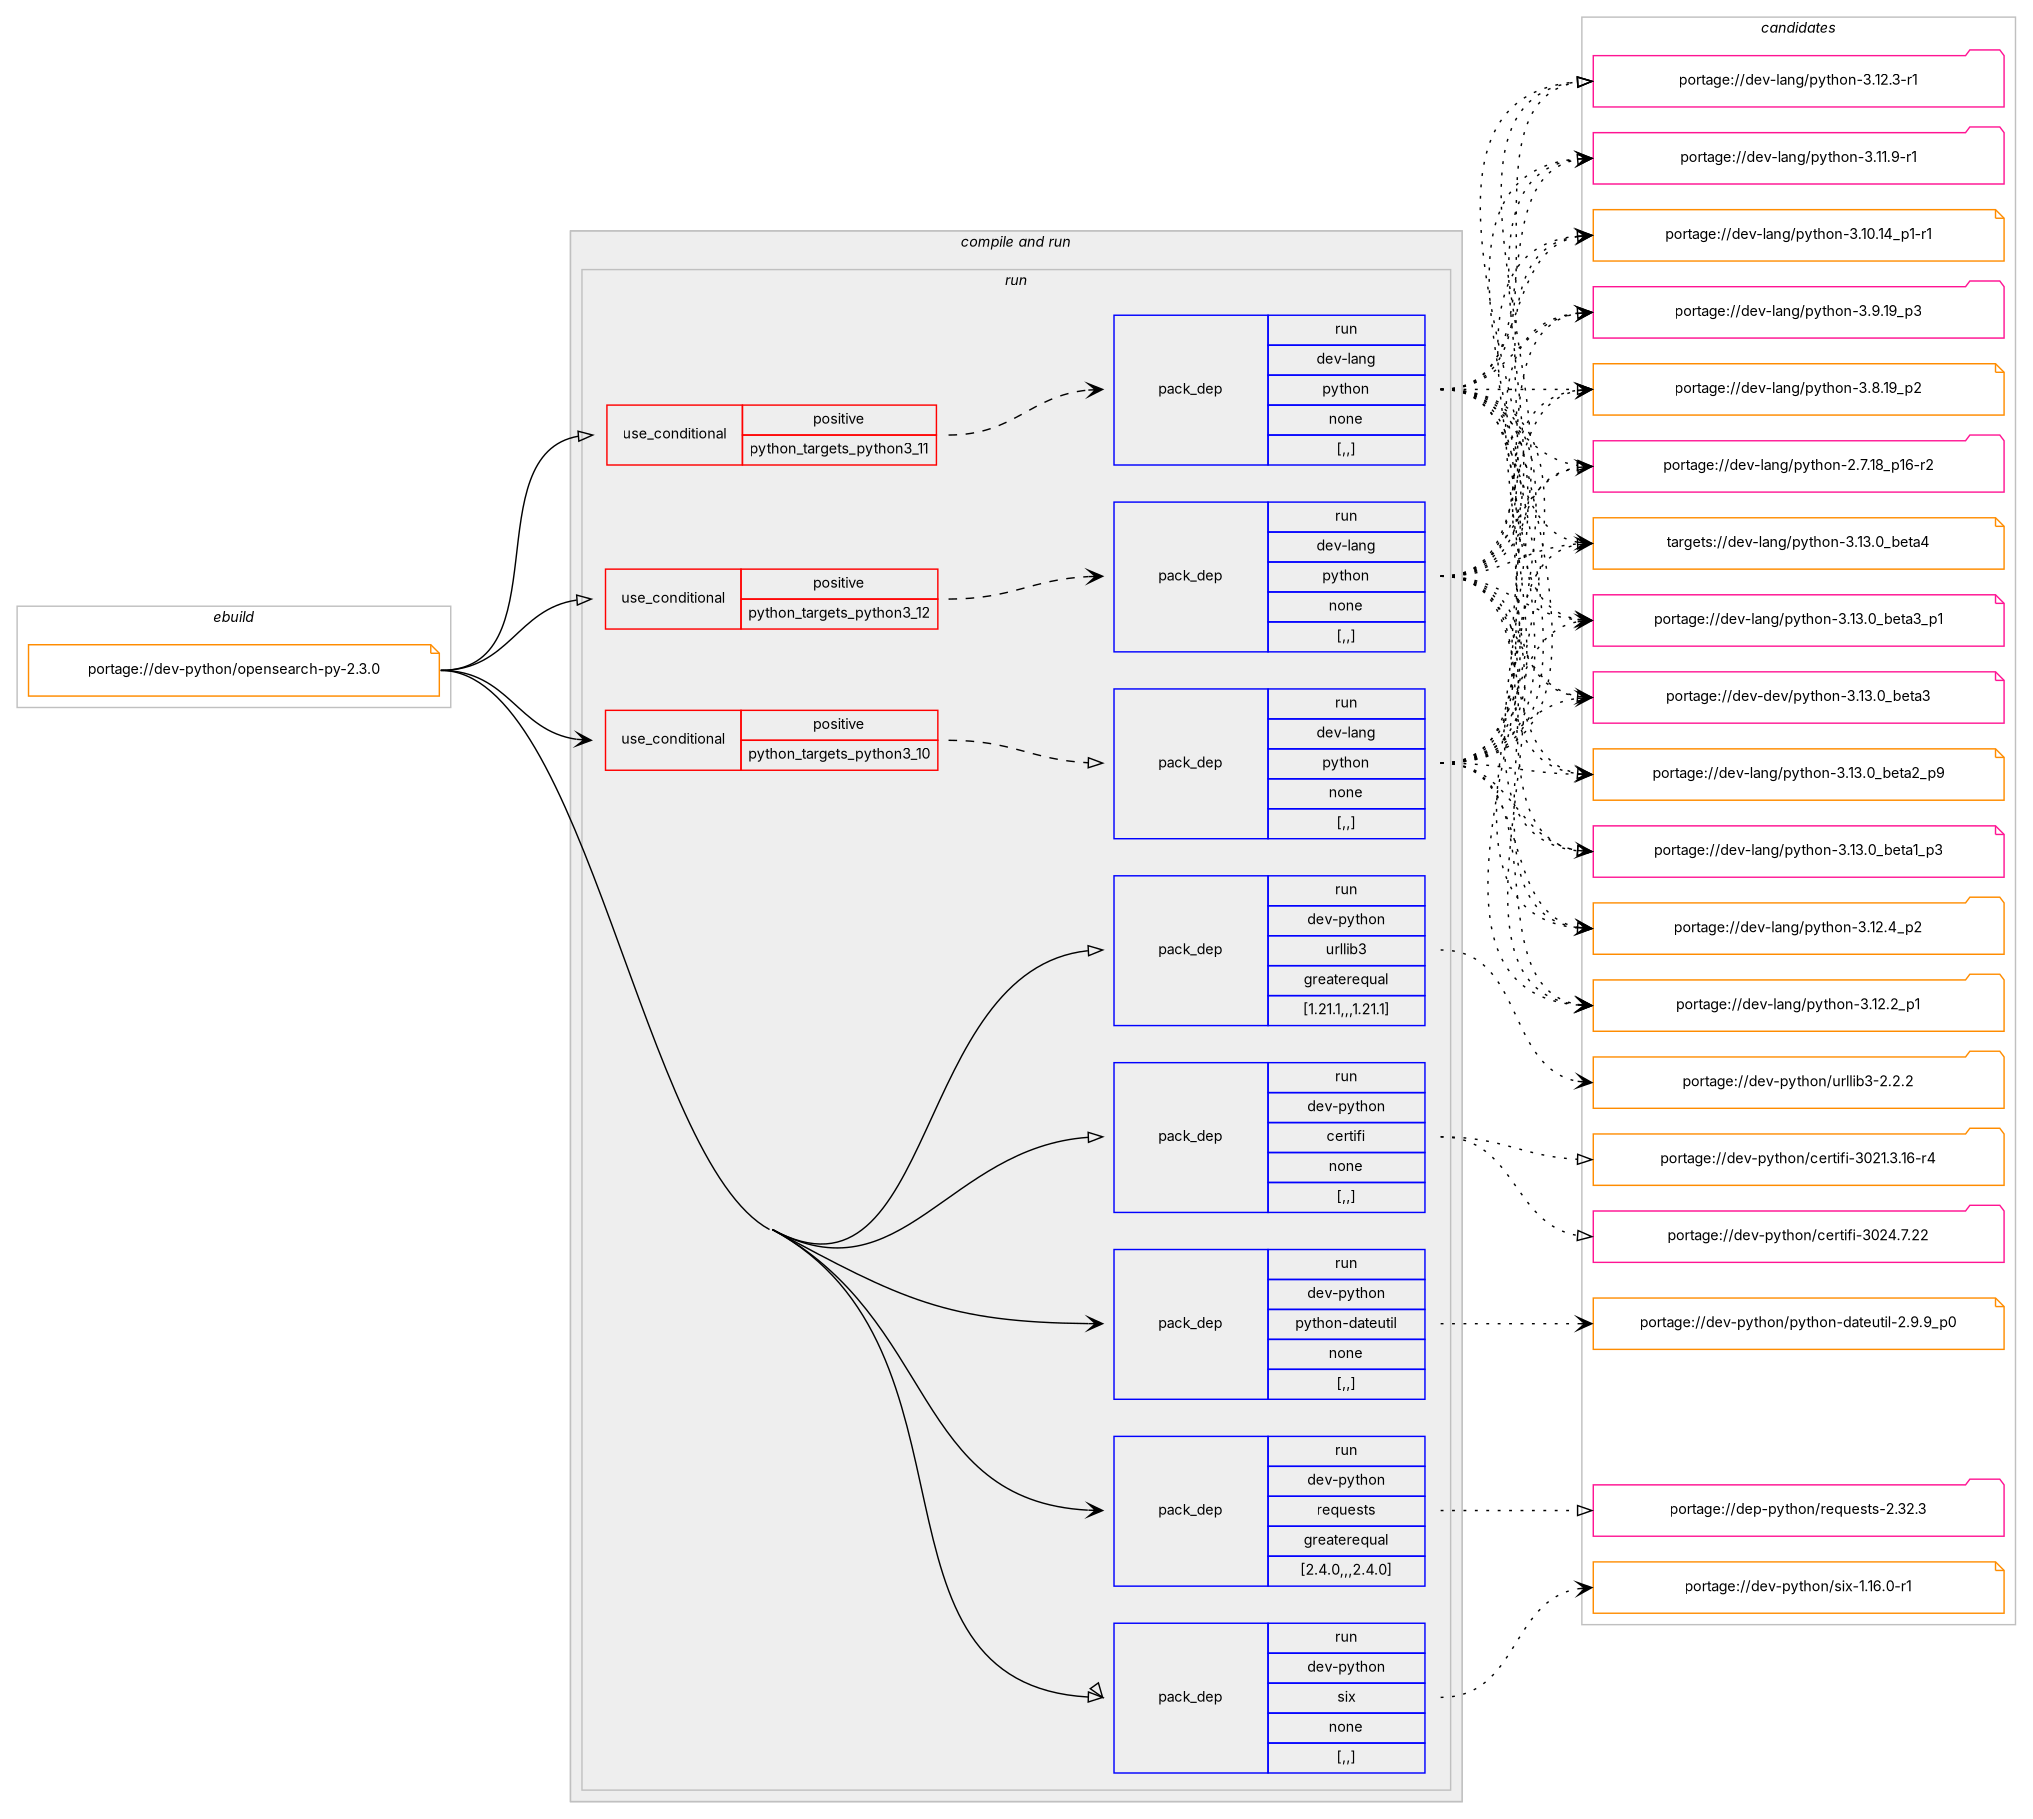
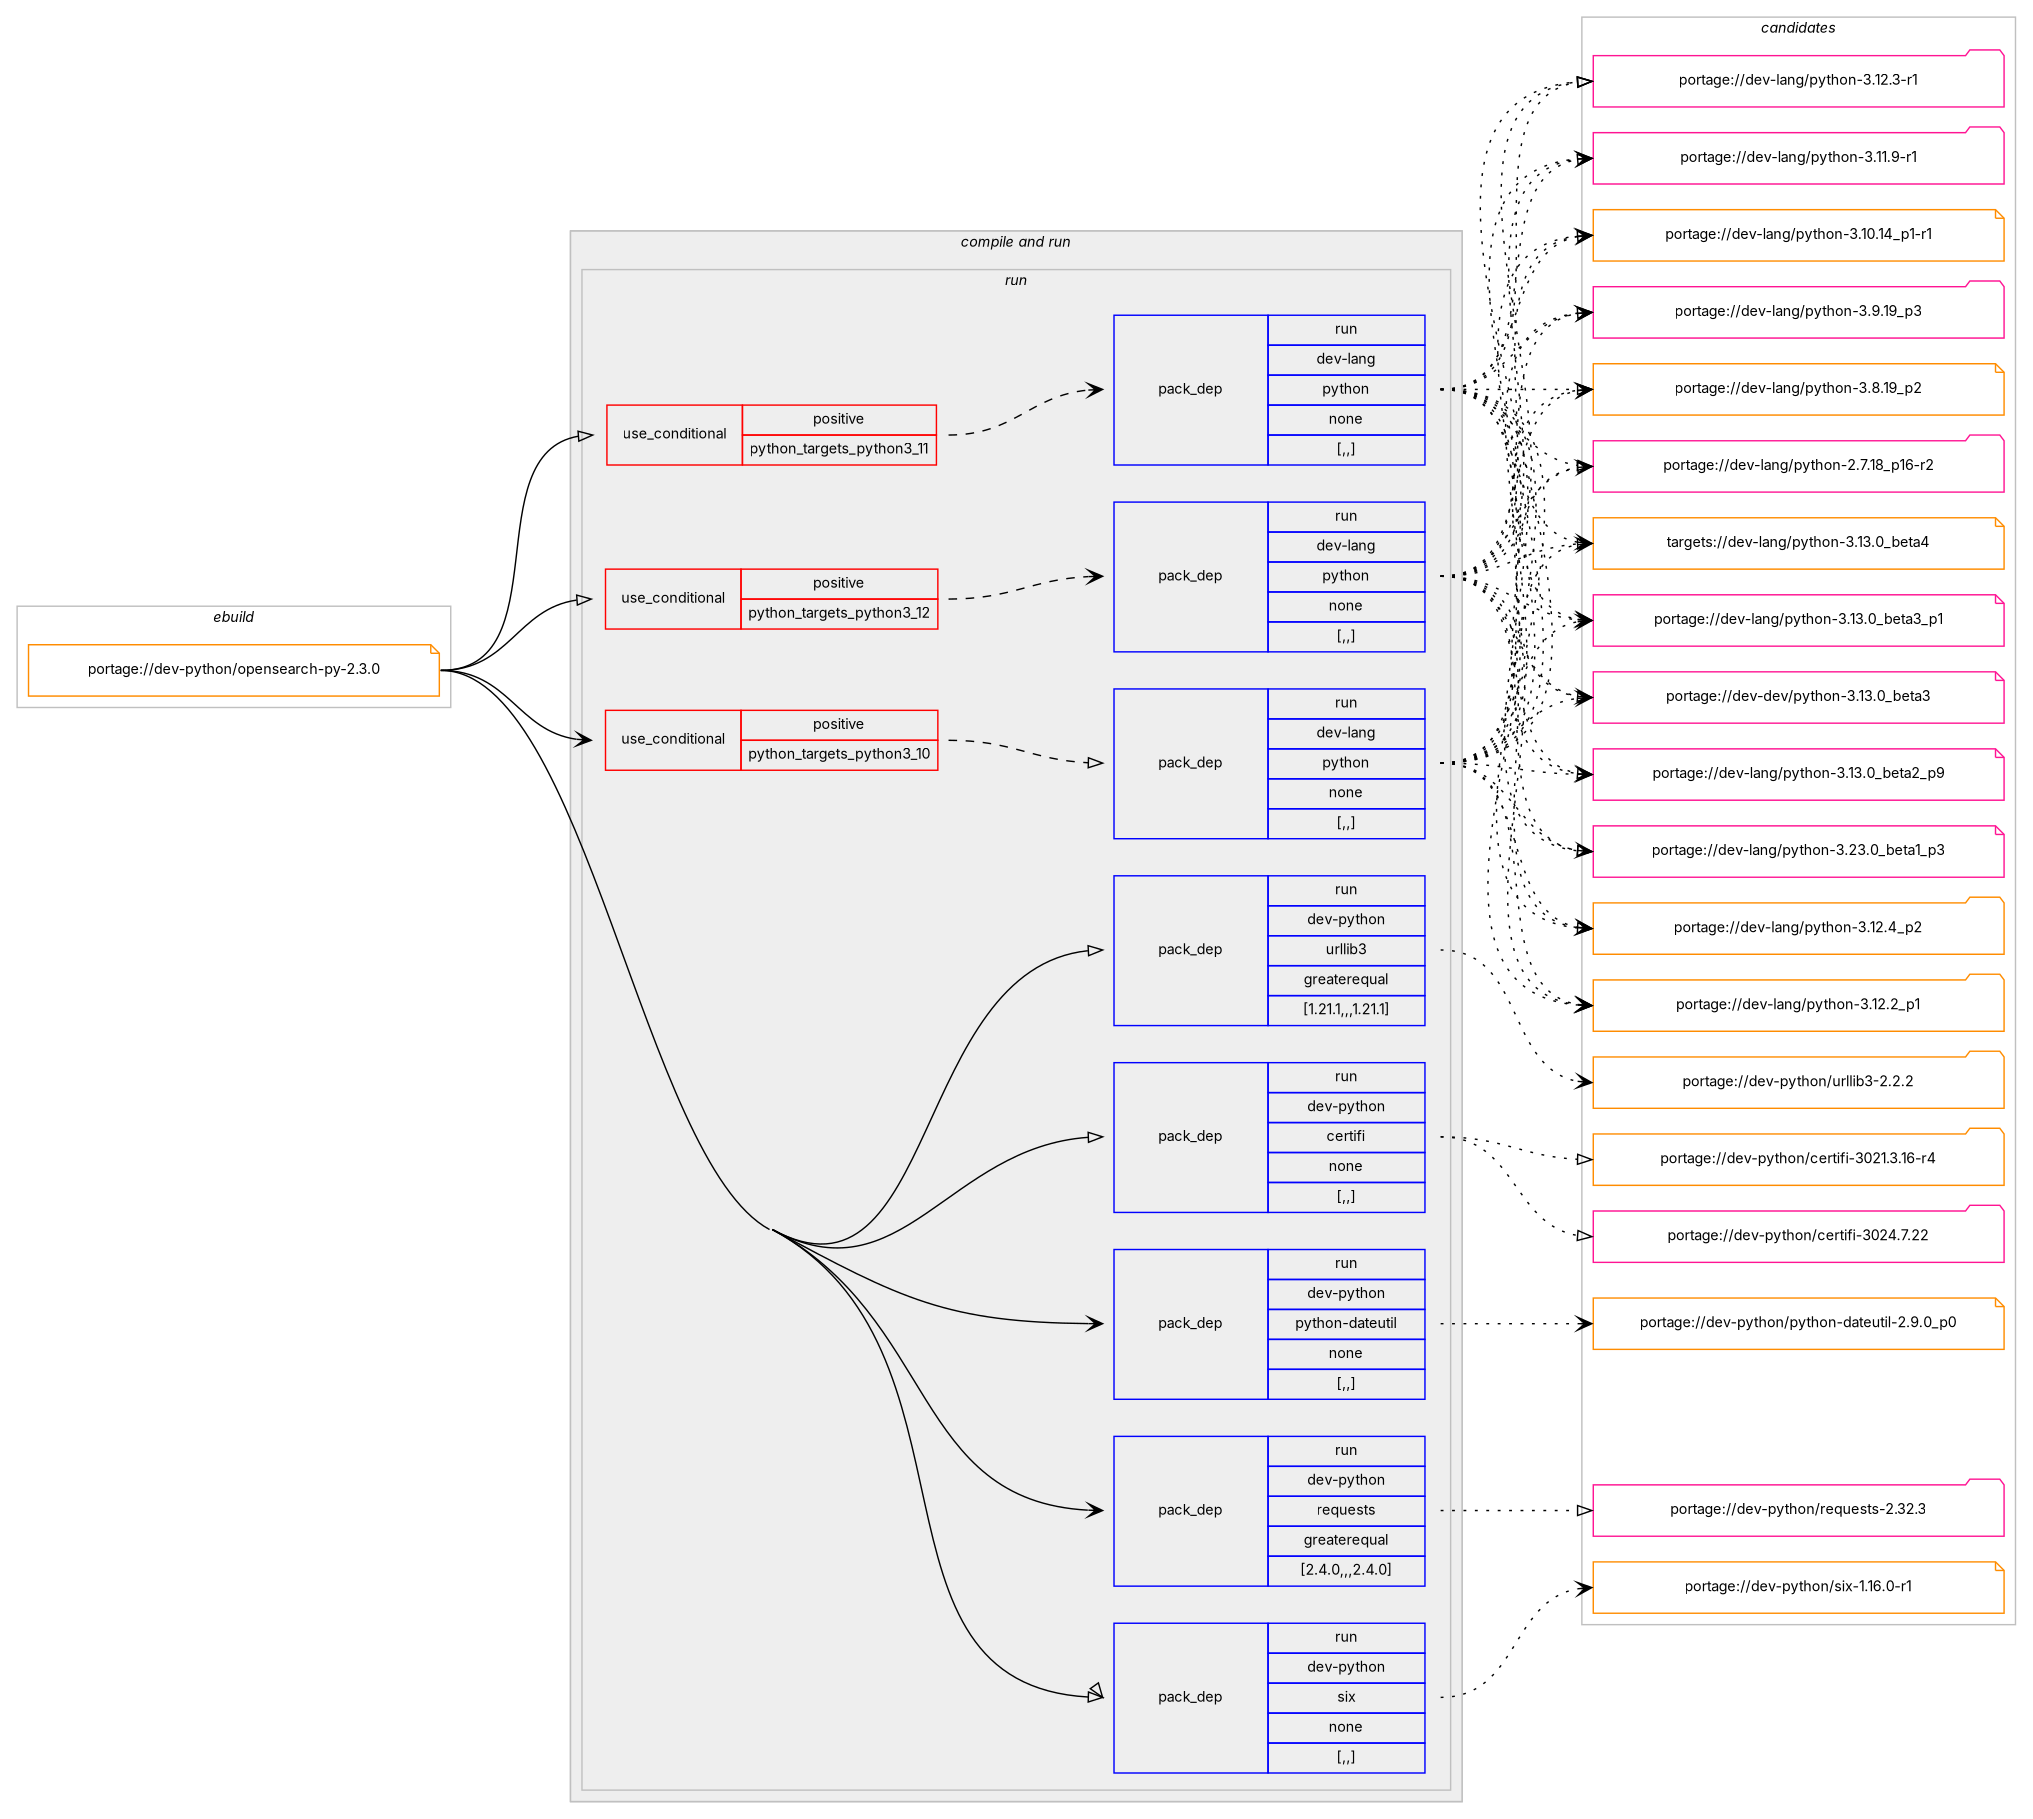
node "portage://dev-lang/python-3.13.0_beta2_p9": color darkorange -> deeppink
node "portage://dev-lang/python-3.13.0_beta1_p3": label "portage://dev-lang/python-3.13.0_beta1_p3" -> "portage://dev-lang/python-3.23.0_beta1_p3"
node "portage://dev-python/python-dateutil-2.9.9_p0": label "portage://dev-python/python-dateutil-2.9.9_p0" -> "portage://dev-python/python-dateutil-2.9.0_p0"
node "portage://dep-python/requests-2.32.3": label "portage://dep-python/requests-2.32.3" -> "portage://dev-python/requests-2.32.3"
